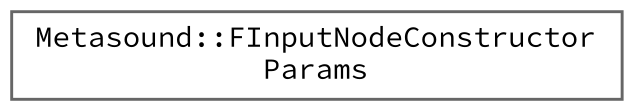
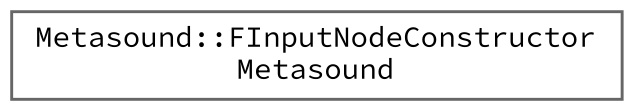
node "Metasound::FInputNodeConstructor Params": label "Metasound::FInputNodeConstructor Params" -> "Metasound::FInputNodeConstructor Metasound"
